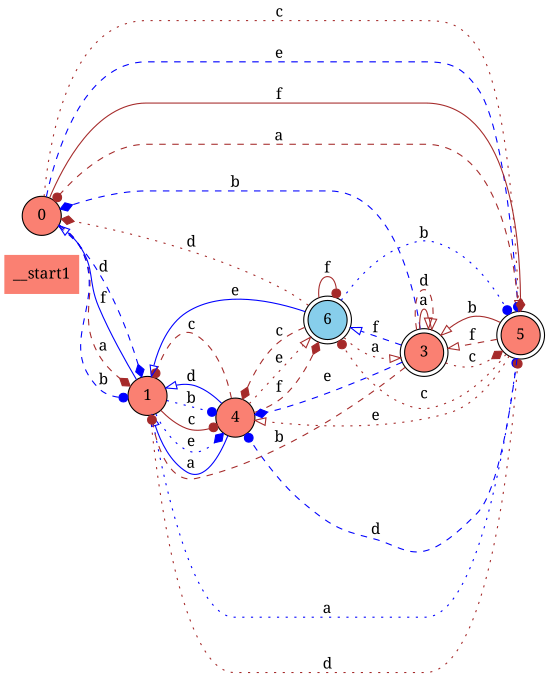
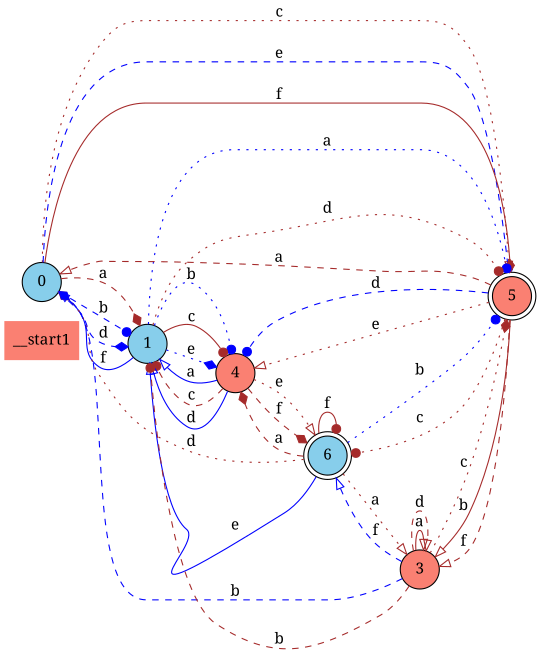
edge "5" -> "0": arrowhead dot -> onormal
node "0": fillcolor salmon -> skyblue
edge "6" -> "4": label "c" -> "a"
node "3": shape doublecircle -> circle
edge "3" -> "4": removed, label "e"
node "1": fillcolor salmon -> skyblue
